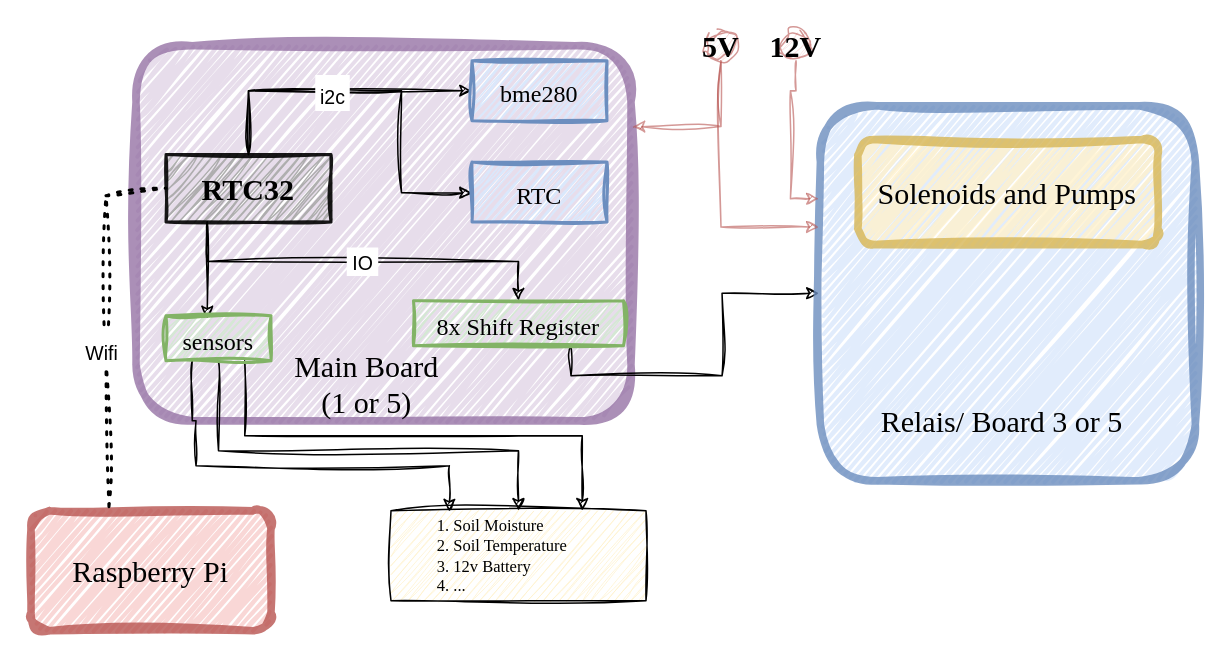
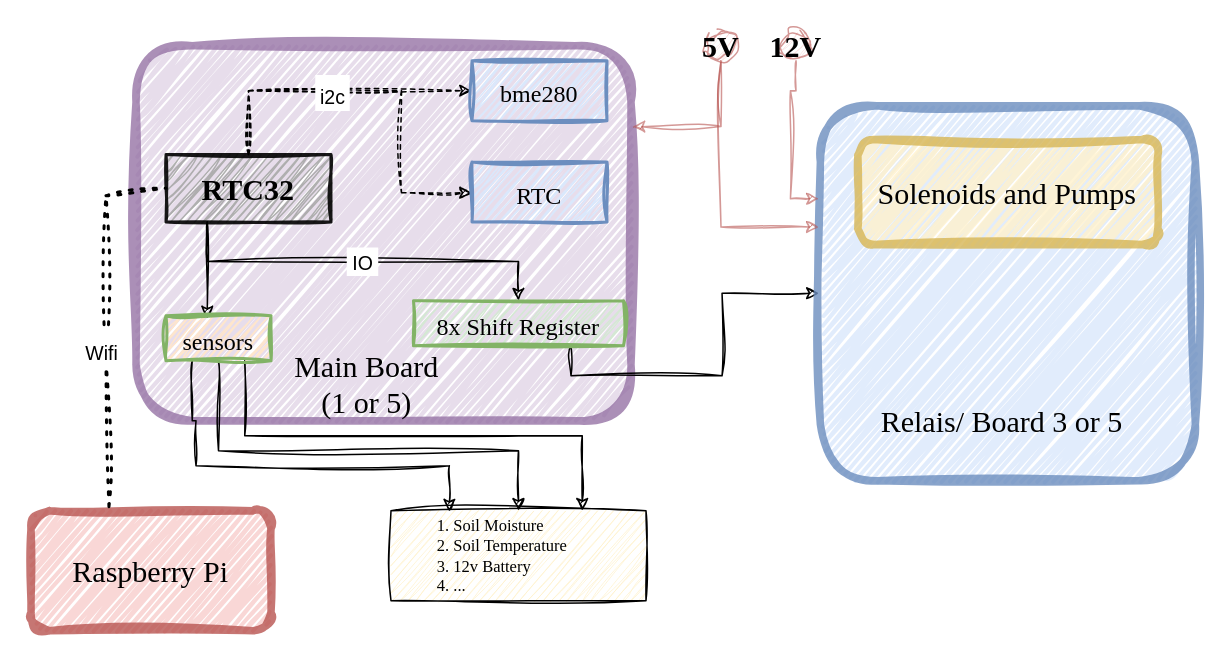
edge "RTC32" -> "bme280": style solid -> dashed
edge "RTC32" -> "RTC": style solid -> dashed
node "sensors": fillcolor #d5e8d4 -> #ffe6cc
